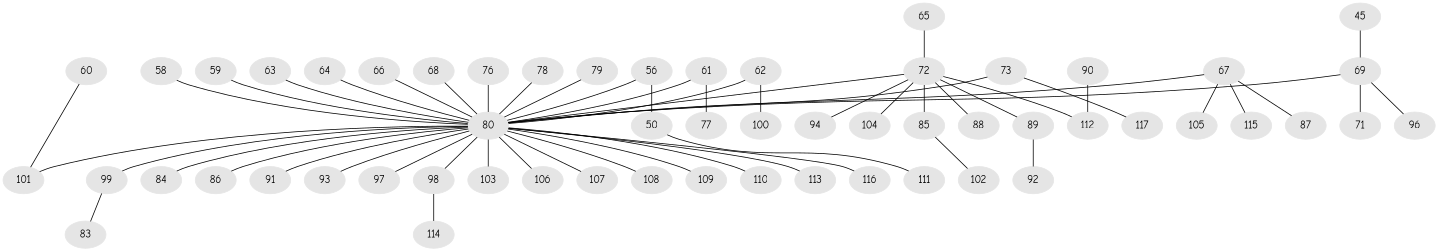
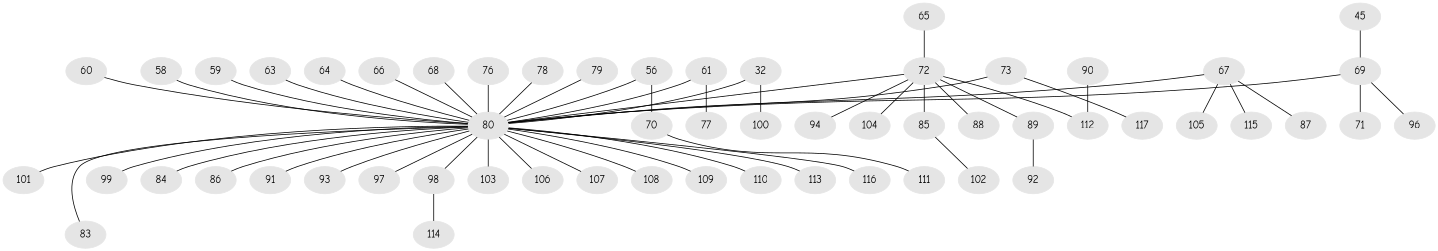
node "62": label "62" -> "32"
edge "60" -- "101": now "60" -- "80"
node "50": label "50" -> "70"
edge "99" -- "83": now "80" -- "83"
